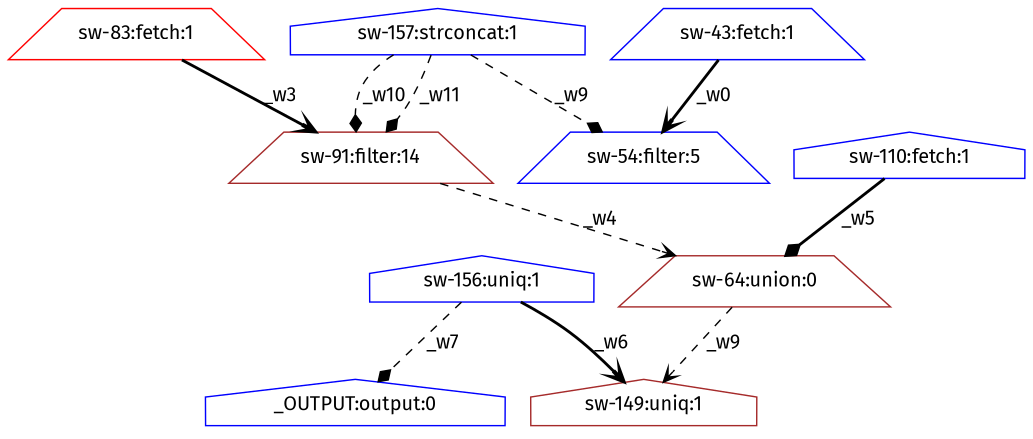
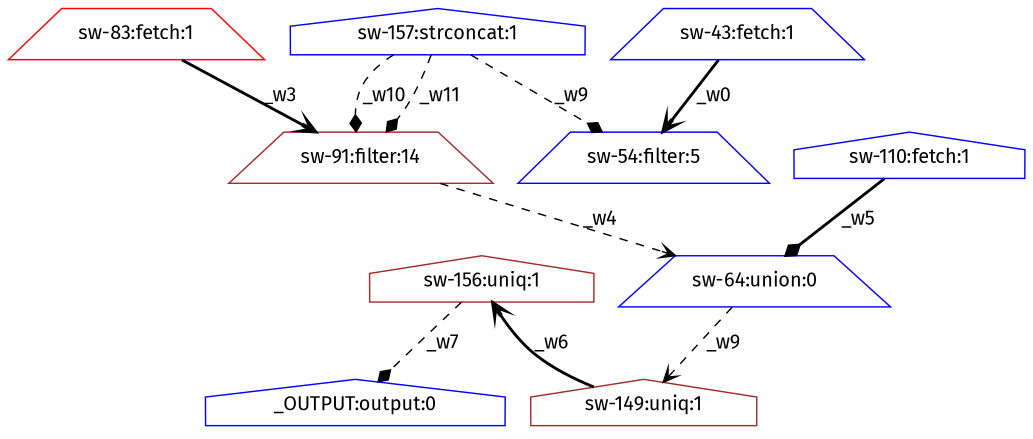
node "sw-156:uniq:1": color blue -> brown
node "sw-64:union:0": color brown -> blue
edge "sw-156:uniq:1" -> "sw-149:uniq:1": reversed
